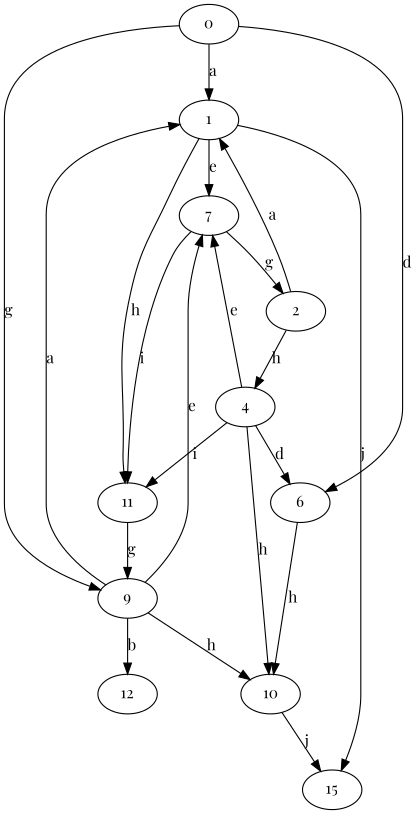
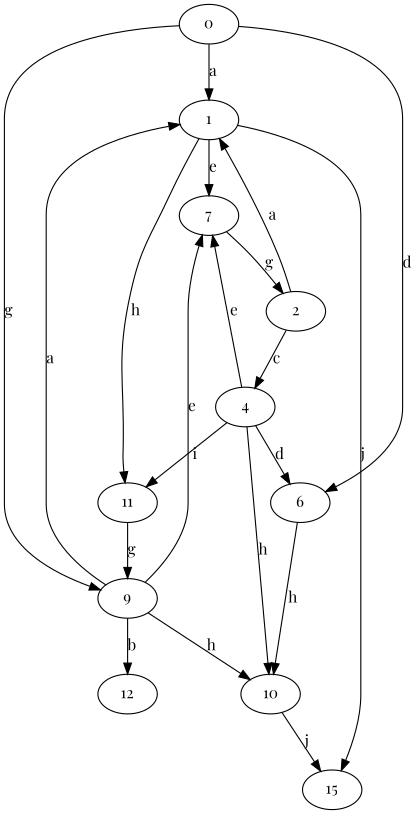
edge "7" -> "11": removed, label "i"
edge "2" -> "4": label "h" -> "c"
